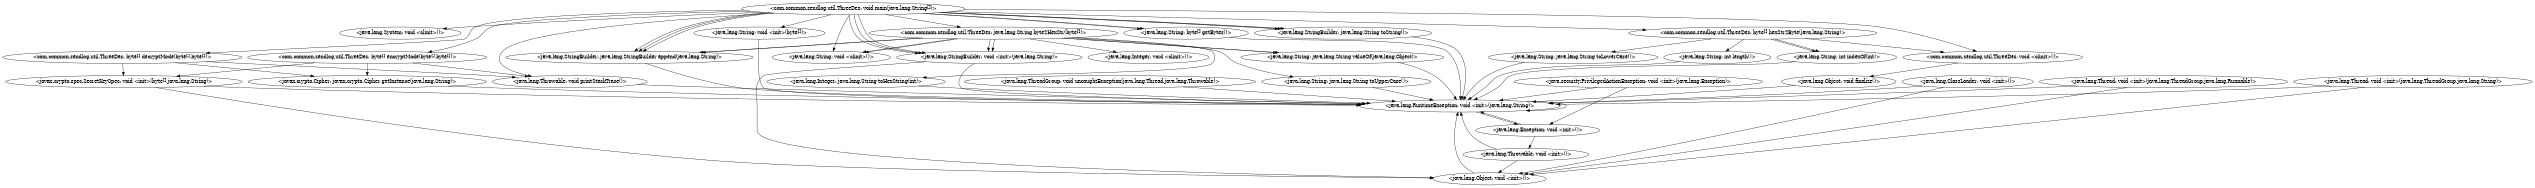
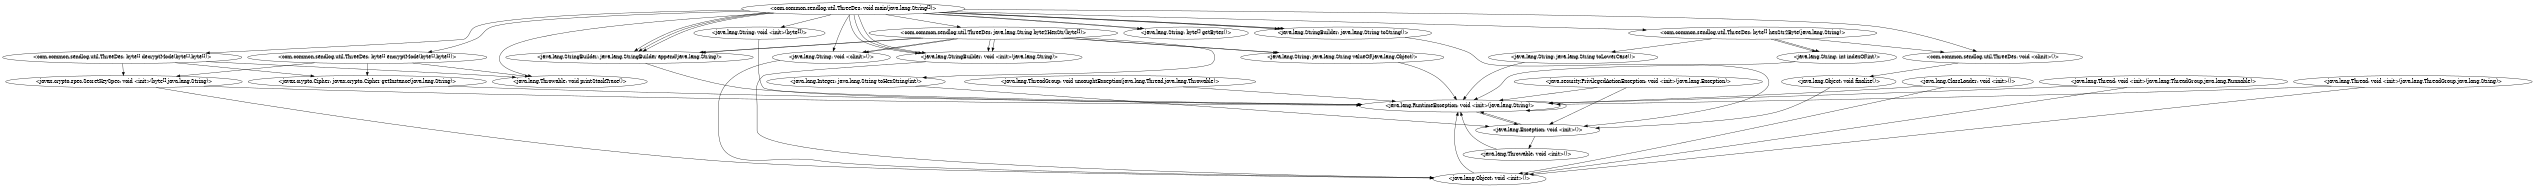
node "<java.lang.System: void <clinit>()>": removed
edge "<java.lang.String: byte[] getBytes()>" -> "<java.lang.RuntimeException: void <init>(java.lang.String)>": removed
edge "<java.lang.StringBuilder: java.lang.String toString()>" -> "<java.lang.RuntimeException: void <init>(java.lang.String)>": now "<java.lang.StringBuilder: java.lang.String toString()>" -> "<java.lang.Exception: void <init>()>"
node "<java.lang.Integer: void <clinit>()>": removed
node "<java.lang.String: int length()>": removed
node "<java.lang.String: java.lang.String toUpperCase()>": removed
edge "<java.lang.Object: void finalize()>" -> "<java.lang.RuntimeException: void <init>(java.lang.String)>": now "<java.lang.Object: void finalize()>" -> "<java.lang.Exception: void <init>()>"
edge "<java.lang.Throwable: void printStackTrace()>" -> "<java.lang.RuntimeException: void <init>(java.lang.String)>": removed
edge "<java.lang.Integer: java.lang.String toHexString(int)>" -> "<java.lang.RuntimeException: void <init>(java.lang.String)>": now "<java.lang.Integer: java.lang.String toHexString(int)>" -> "<java.lang.Exception: void <init>()>"
edge "<java.lang.StringBuilder: void <init>(java.lang.String)>" -> "<java.lang.RuntimeException: void <init>(java.lang.String)>": removed
edge "<java.lang.Throwable: void <init>()>" -> "<java.lang.Object: void <init>()>": now "<java.lang.String: void <clinit>()>" -> "<java.lang.Object: void <init>()>"
